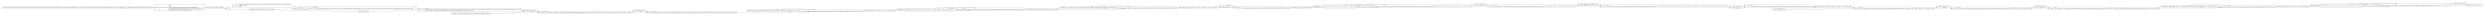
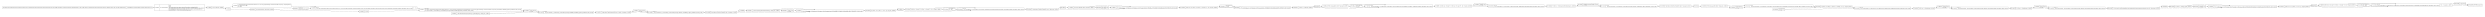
node "16: 0x008a": added
